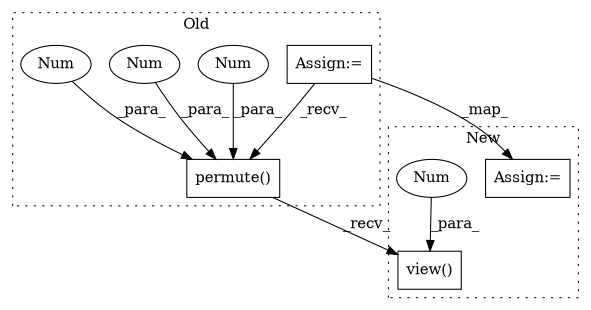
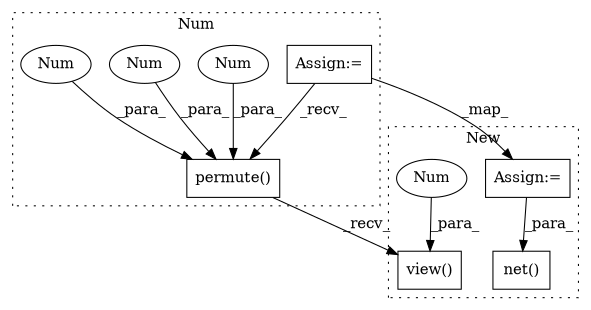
cluster "Old": label "Old" -> "Num"
node "net()": added
